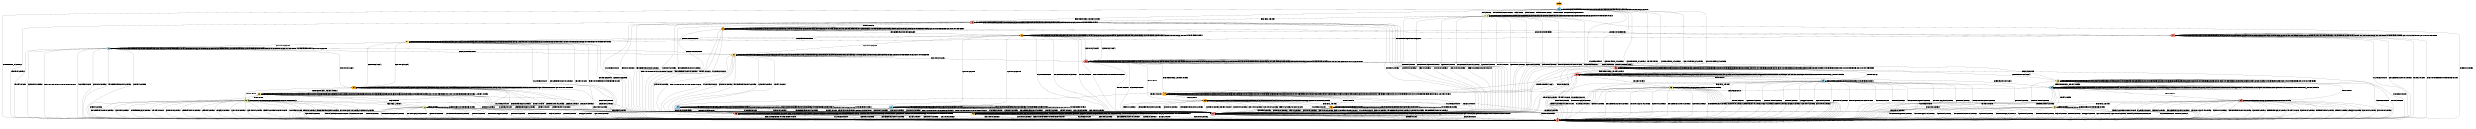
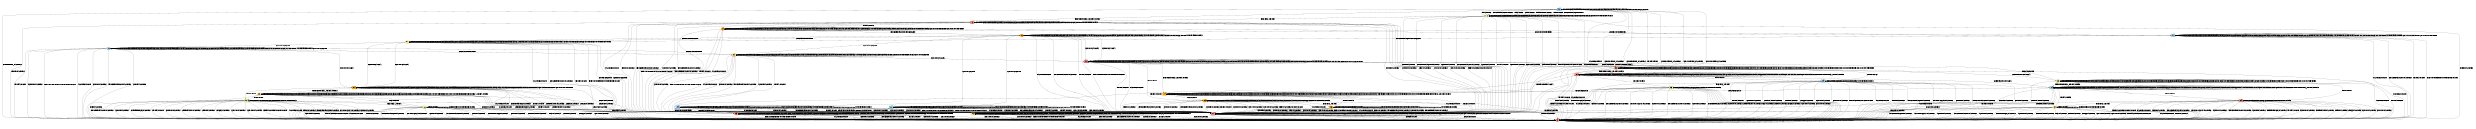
node "__start0": removed
node "s7": fillcolor salmon -> skyblue
edge "s21" -> "s14": now "s23" -> "s14"
edge "s19" -> "s1": now "s24" -> "s1"
